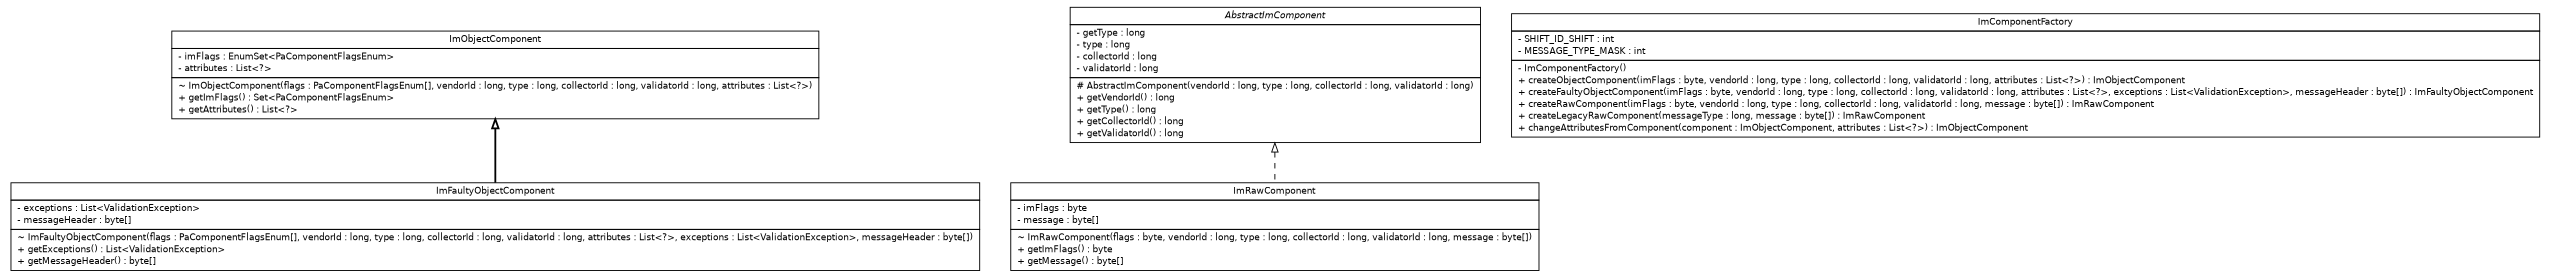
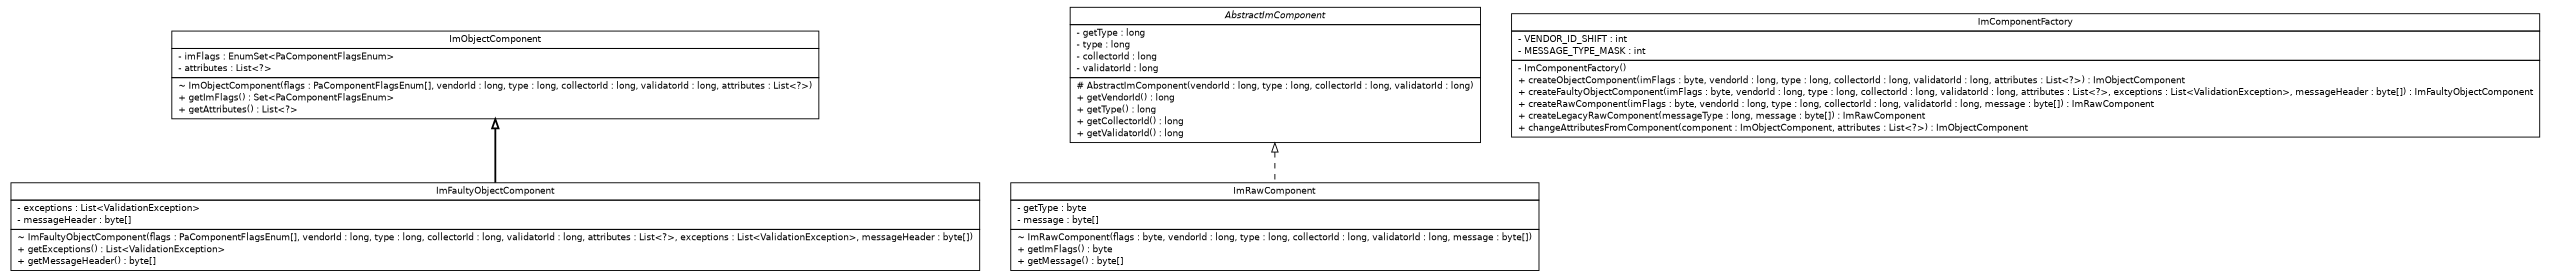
node "ImComponentFactory": text "- SHIFT_ID_SHIFT : int" -> "- VENDOR_ID_SHIFT : int"
node "ImRawComponent": text "- imFlags : byte" -> "- getType : byte"
